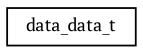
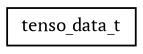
node "data_data_t": label "data_data_t" -> "tenso_data_t"
